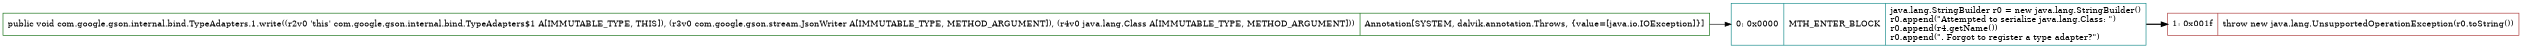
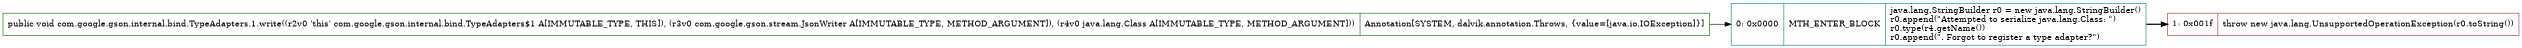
node "0: 0x0000": text "r0.append(r4.getName())" -> "r0.type(r4.getName())"
